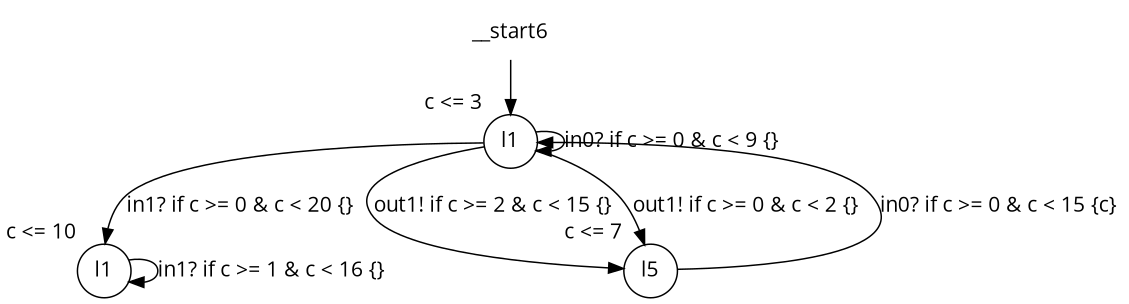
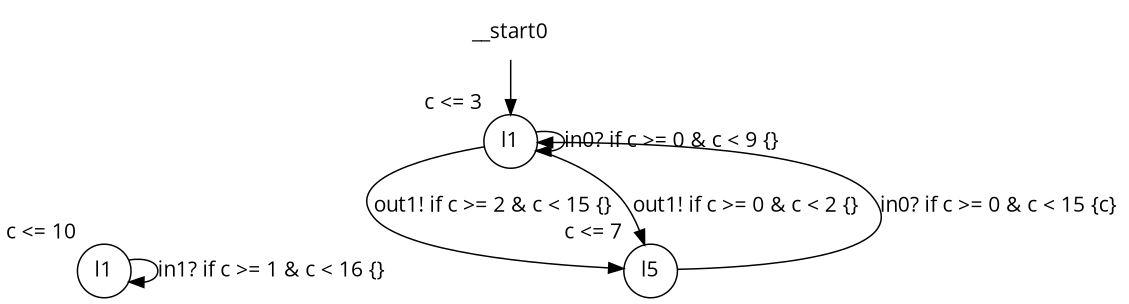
node "__start6": label "__start6" -> "__start0"
edge "l1 c <= 3" -> "l1 c <= 10": removed, label "in1? if c >= 0 & c < 20 {}"
